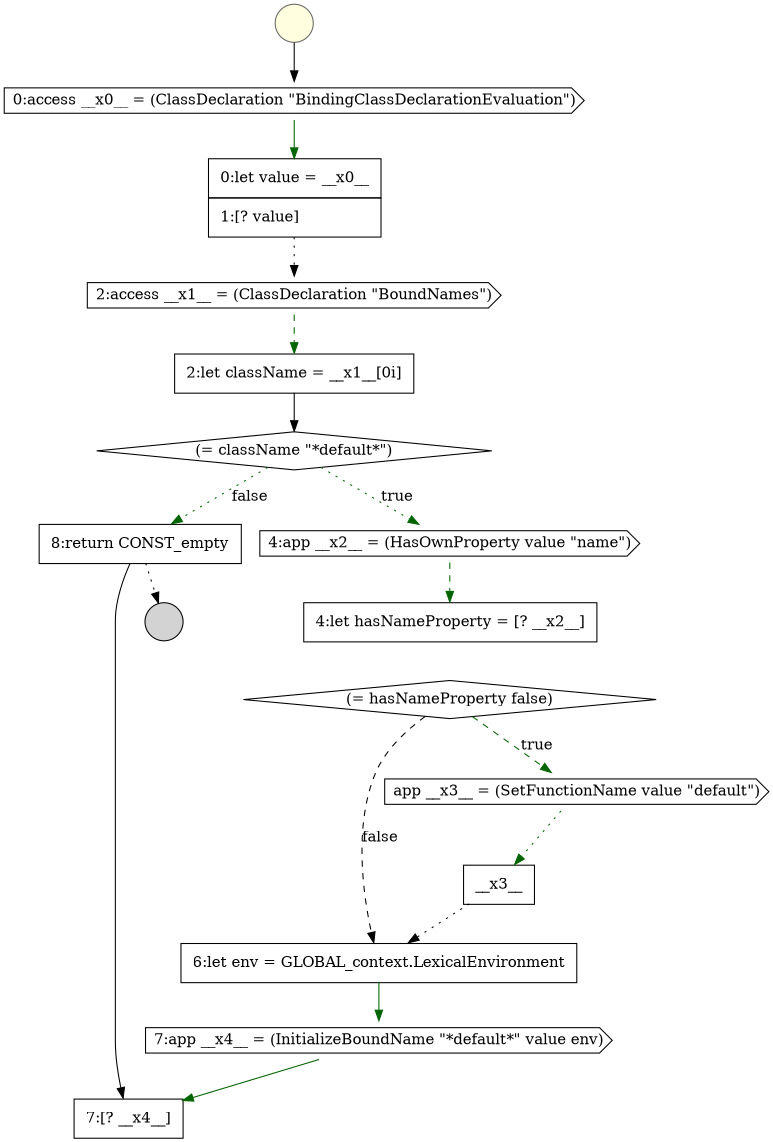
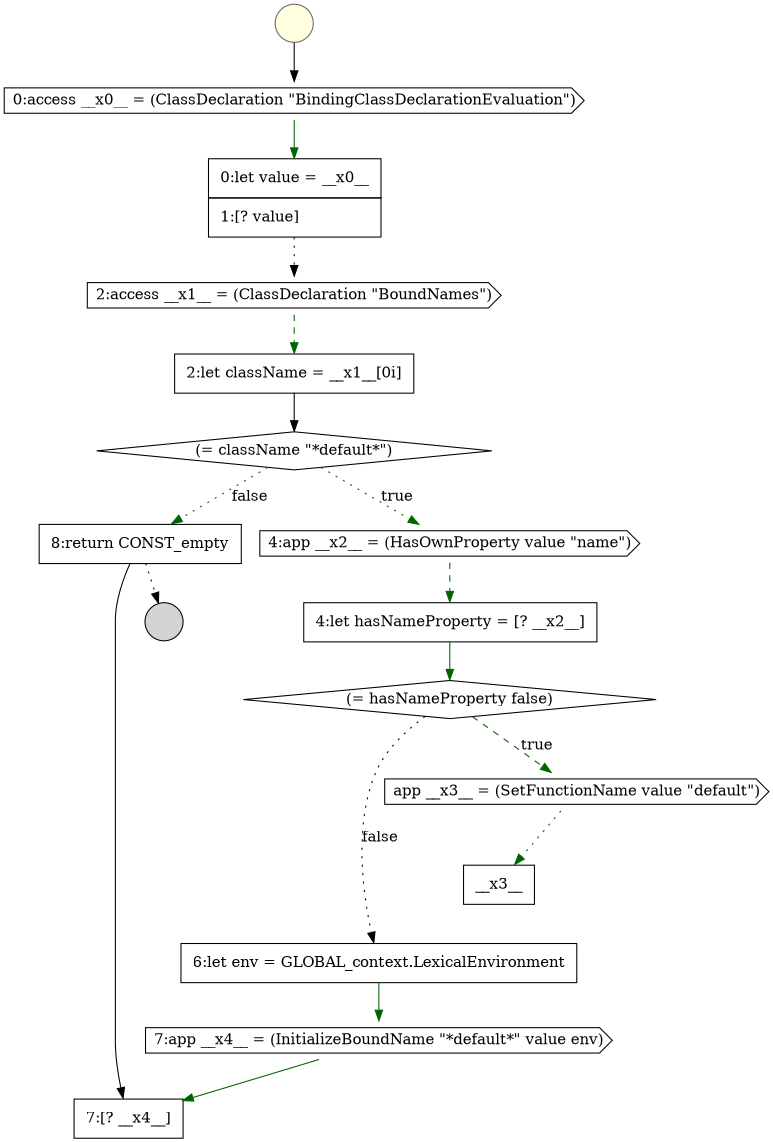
edge "4:let hasNameProperty = [? __x2__]" -> "(= hasNameProperty false)": added
edge "(= hasNameProperty false)" -> "6:let env = GLOBAL_context.LexicalEnvironment": style dashed -> dotted
edge "__x3__" -> "6:let env = GLOBAL_context.LexicalEnvironment": removed
